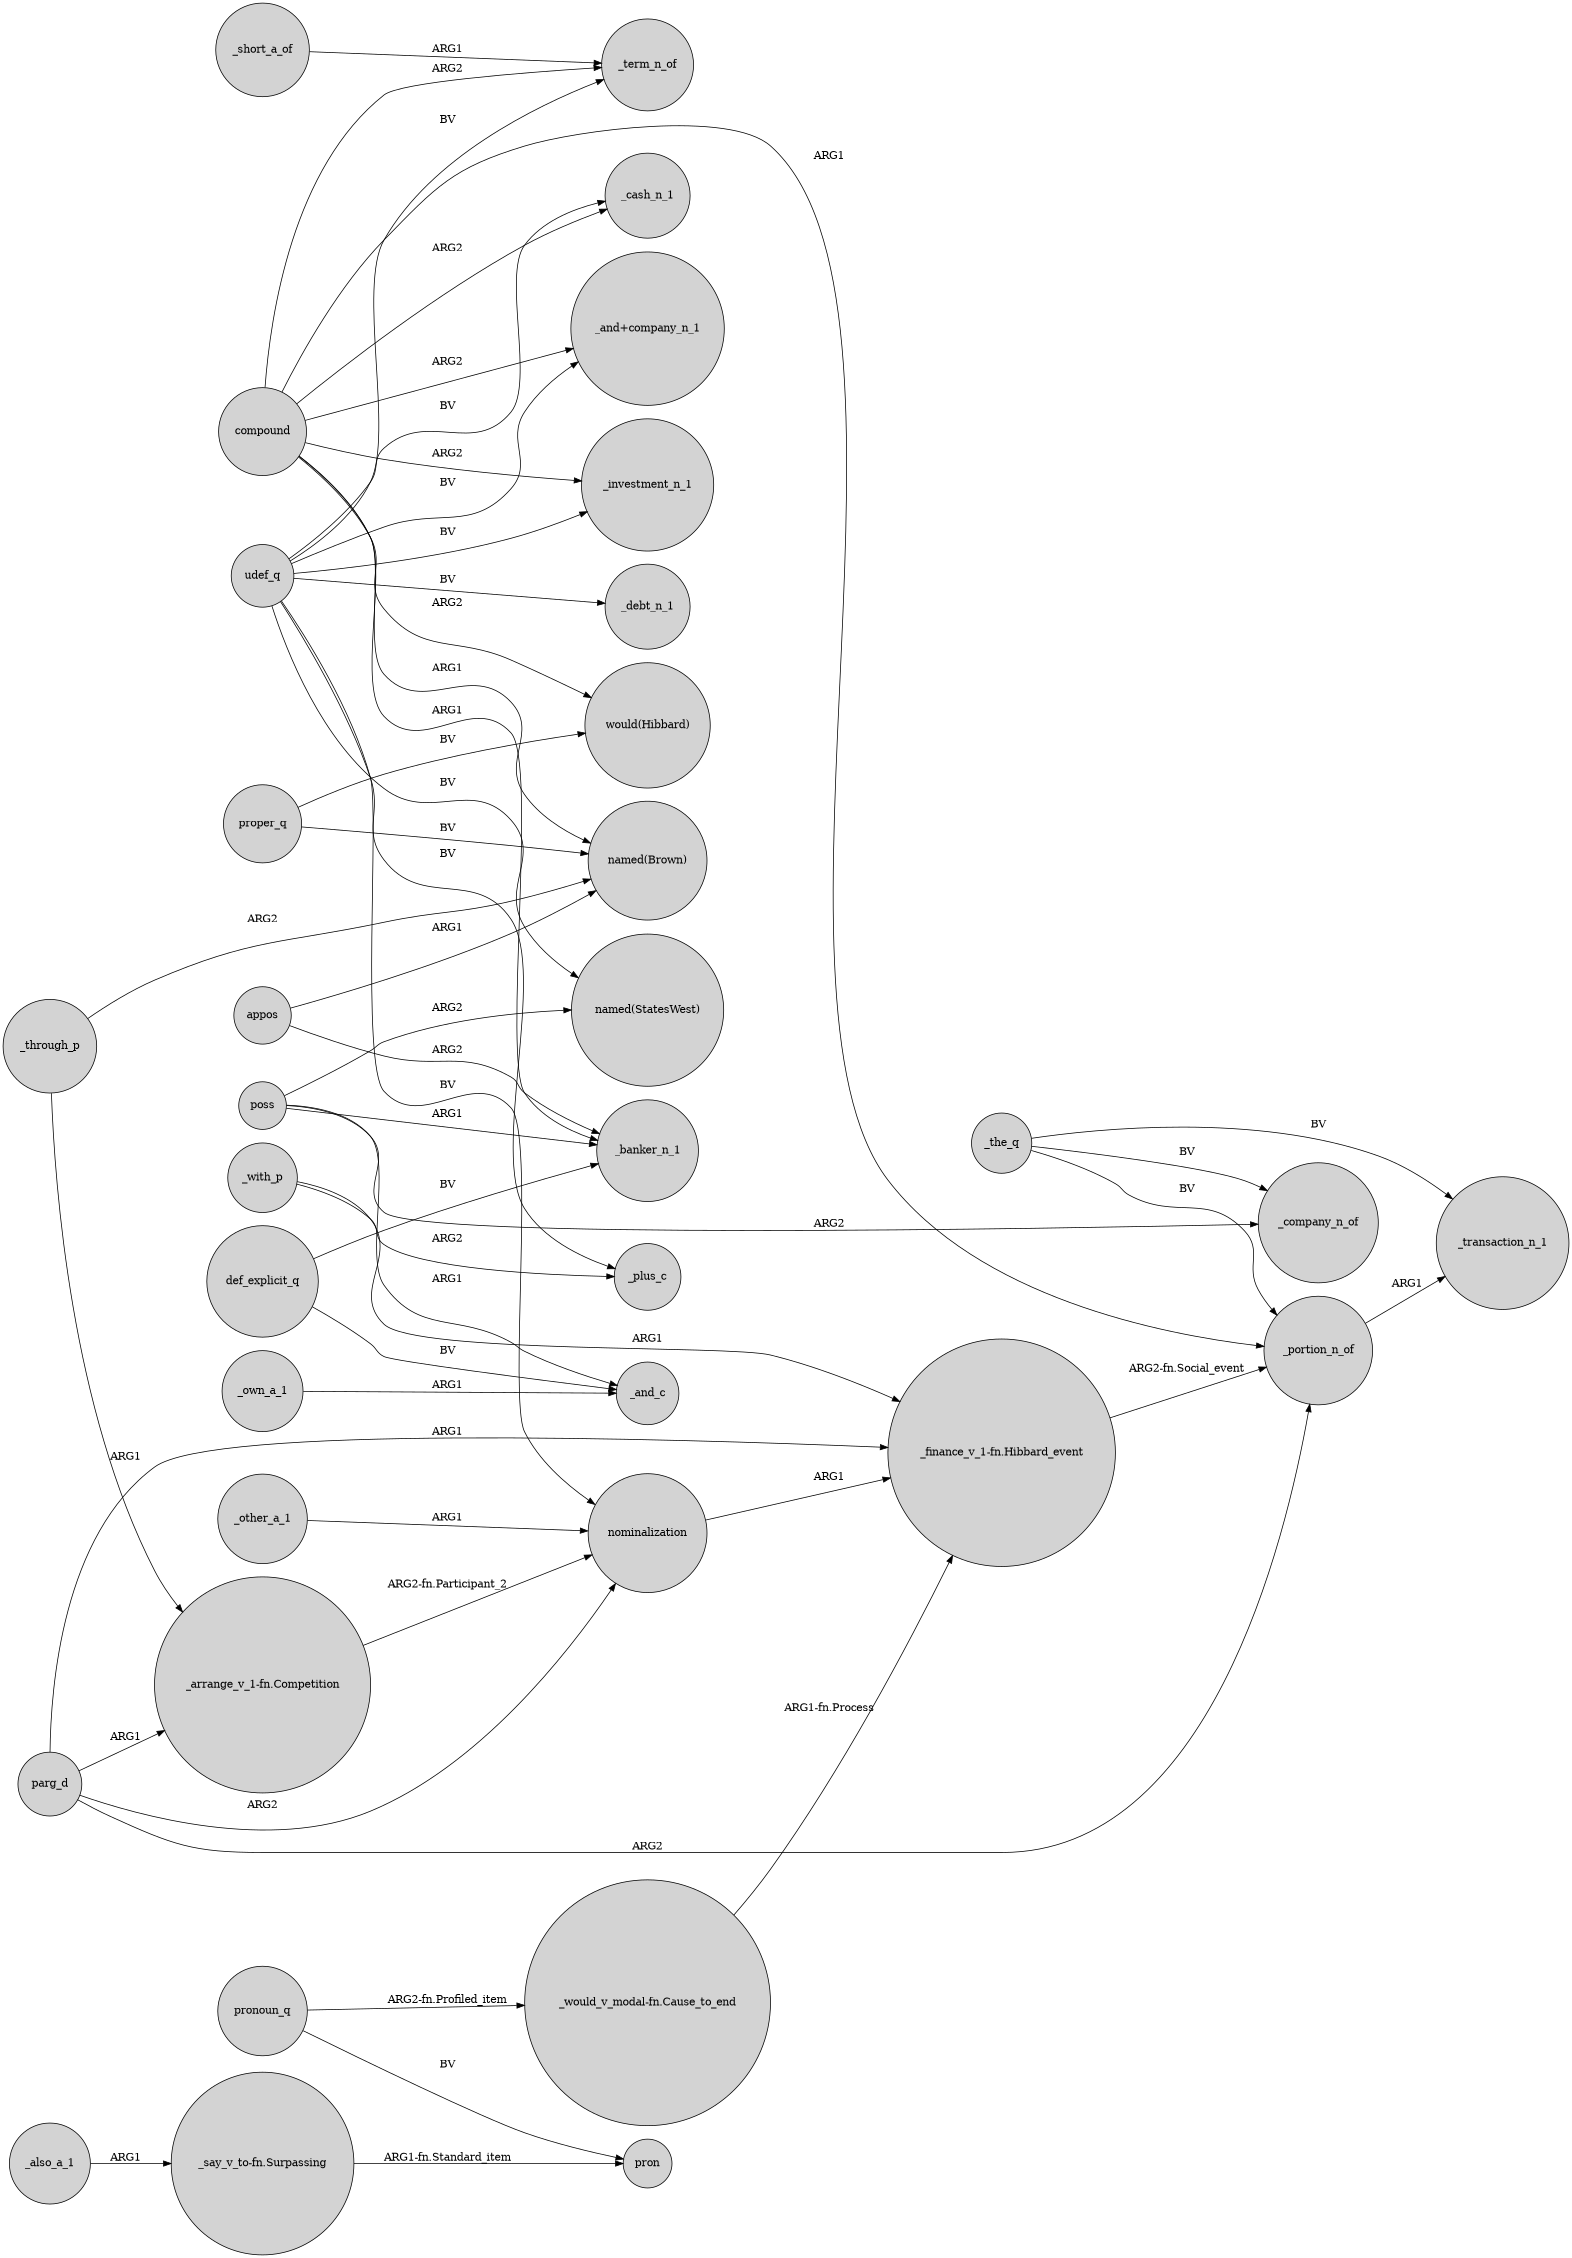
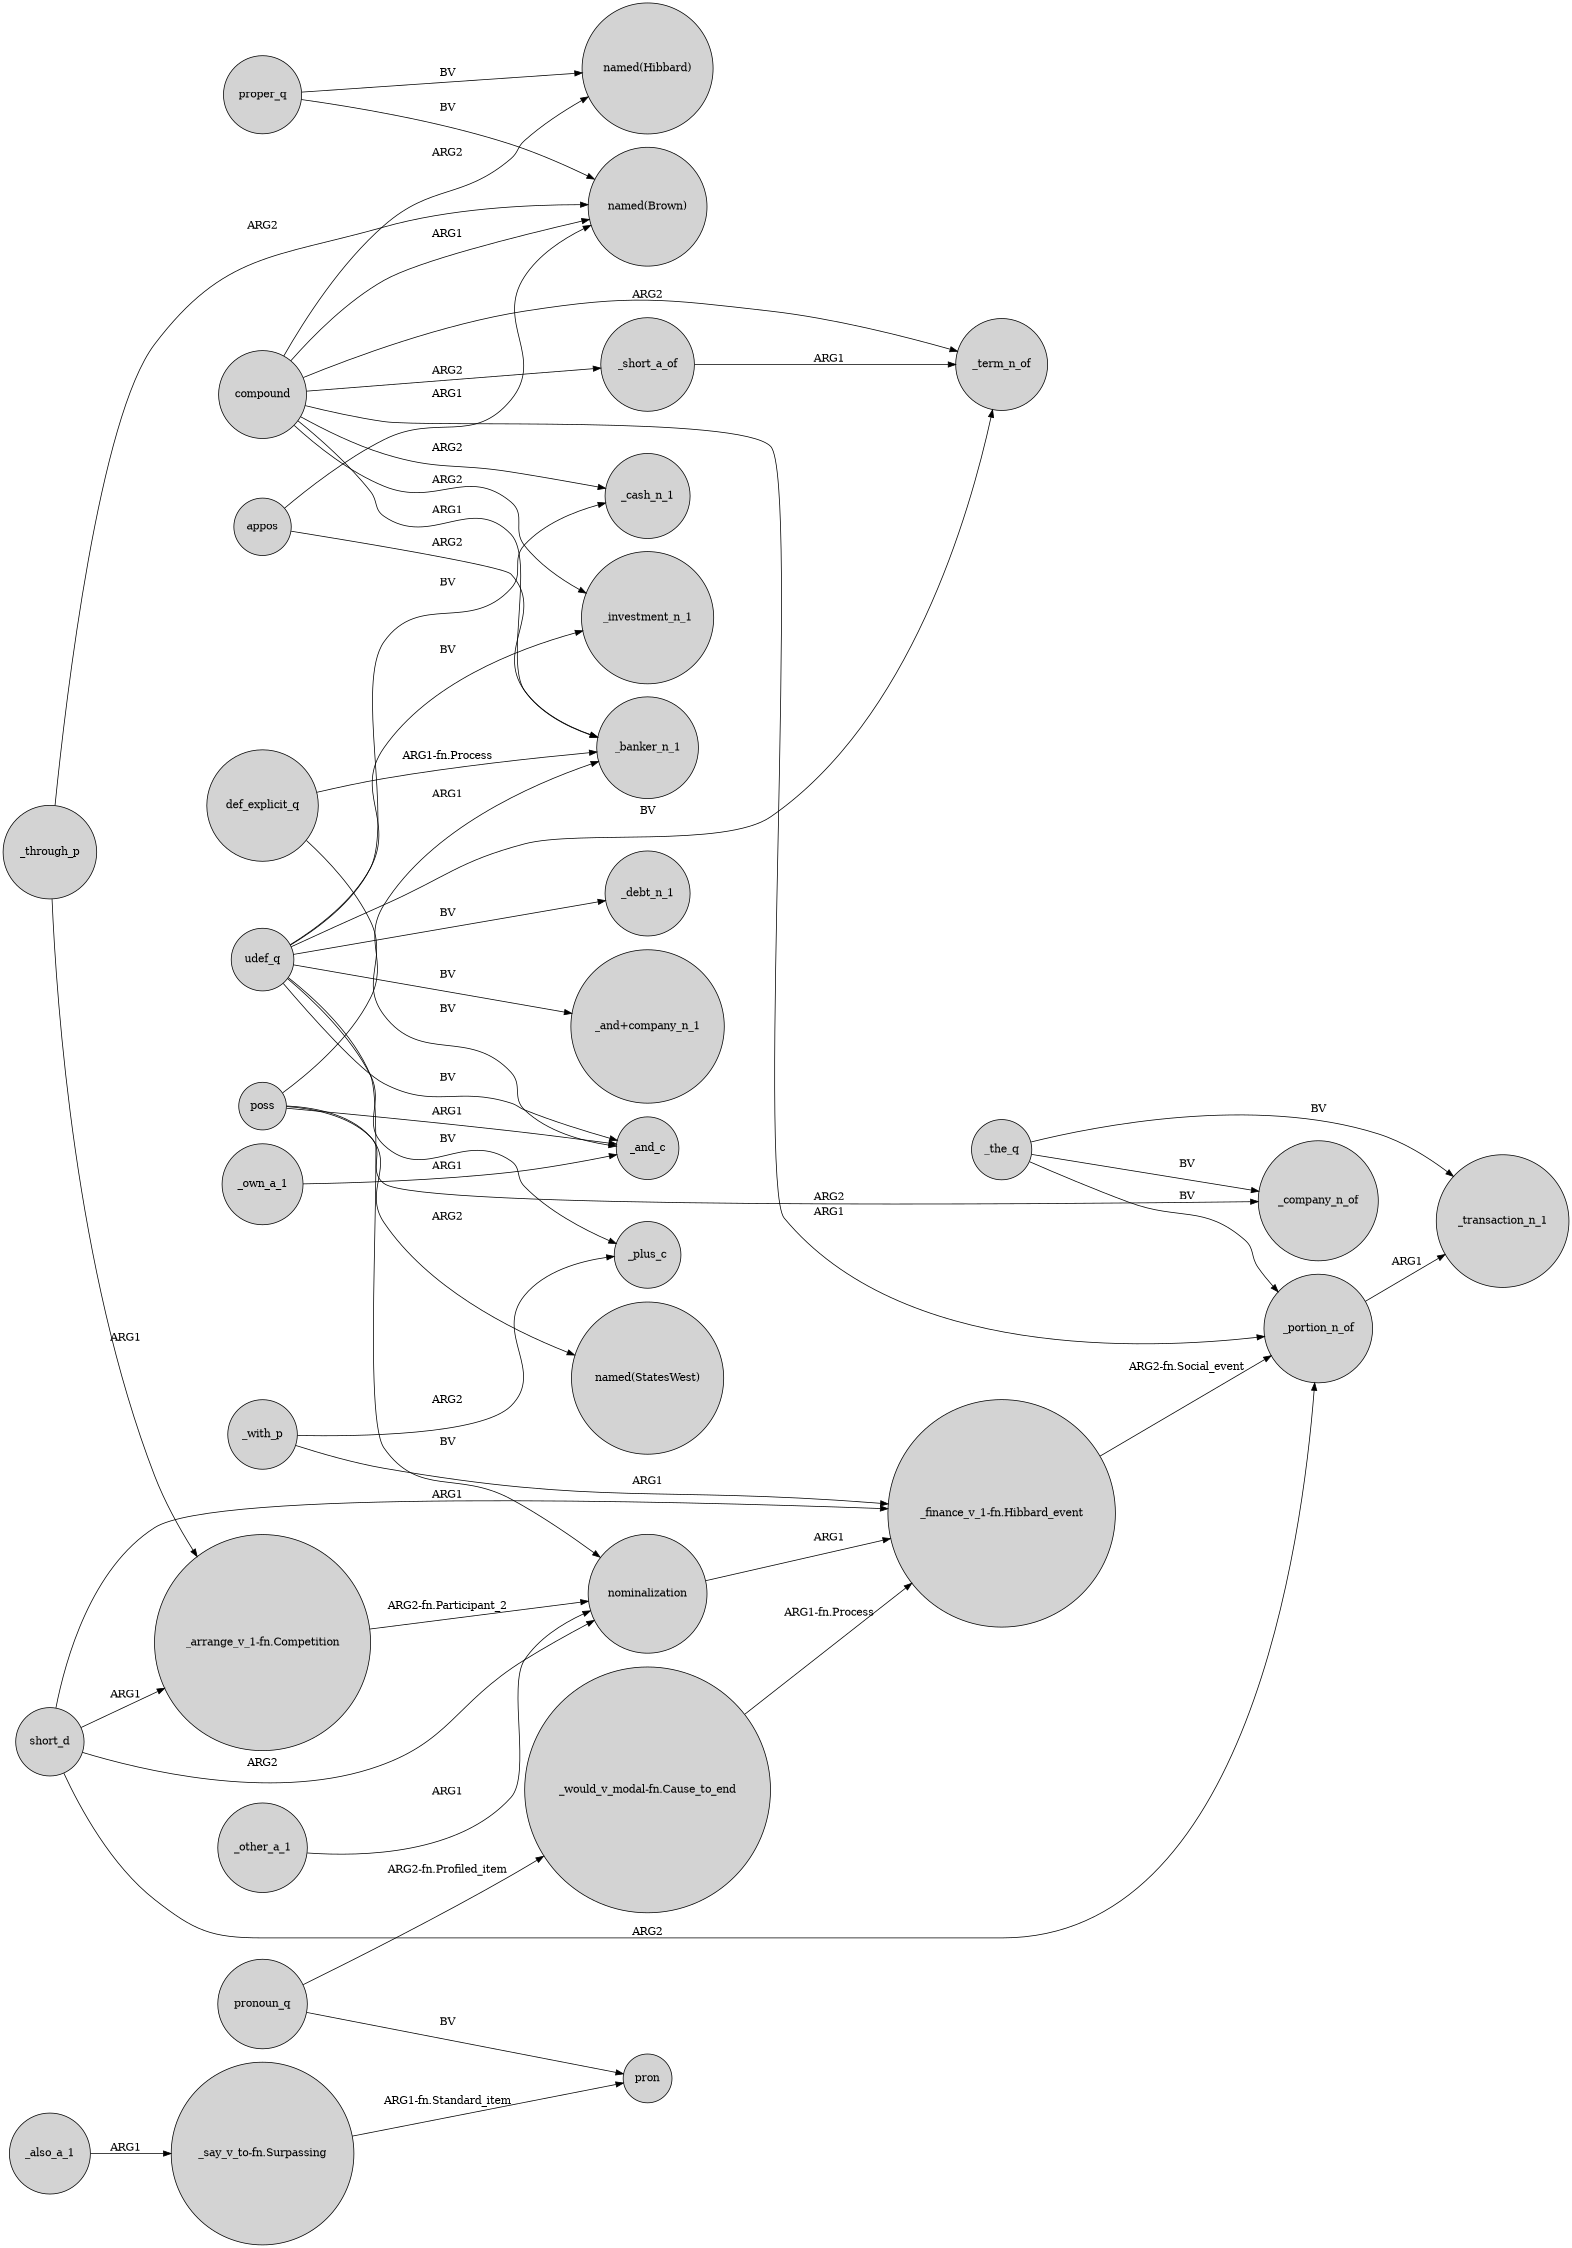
edge "compound" -> "_and+company_n_1": now "compound" -> "_short_a_of"
node "would(Hibbard)": label "would(Hibbard)" -> "named(Hibbard)"
edge "udef_q" -> "named(StatesWest)": now "udef_q" -> "_and_c"
edge "def_explicit_q" -> "_banker_n_1": label "BV" -> "ARG1-fn.Process"
node "parg_d": label "parg_d" -> "short_d"
